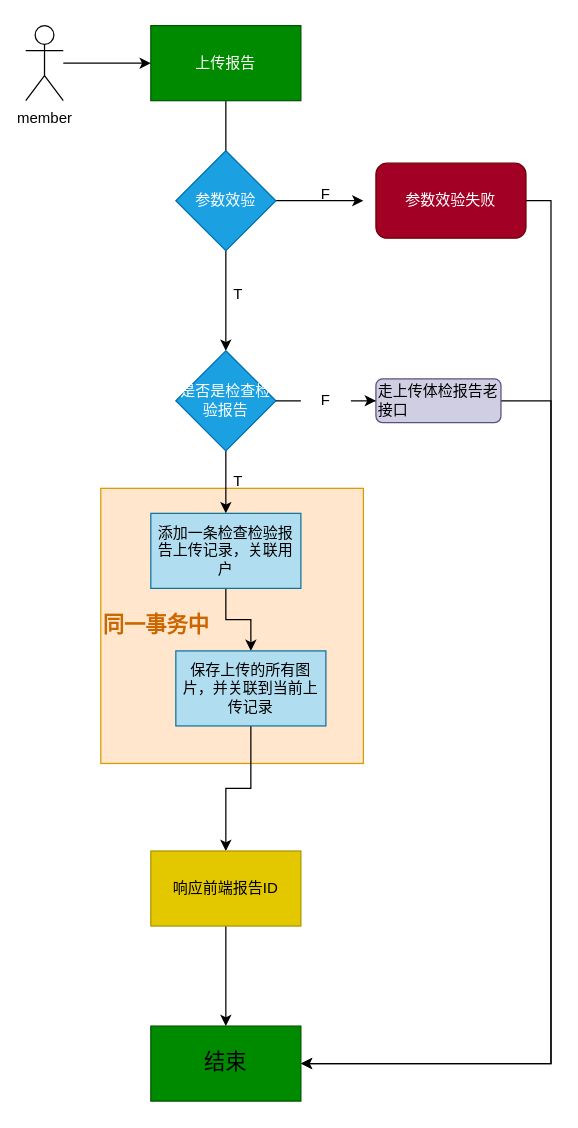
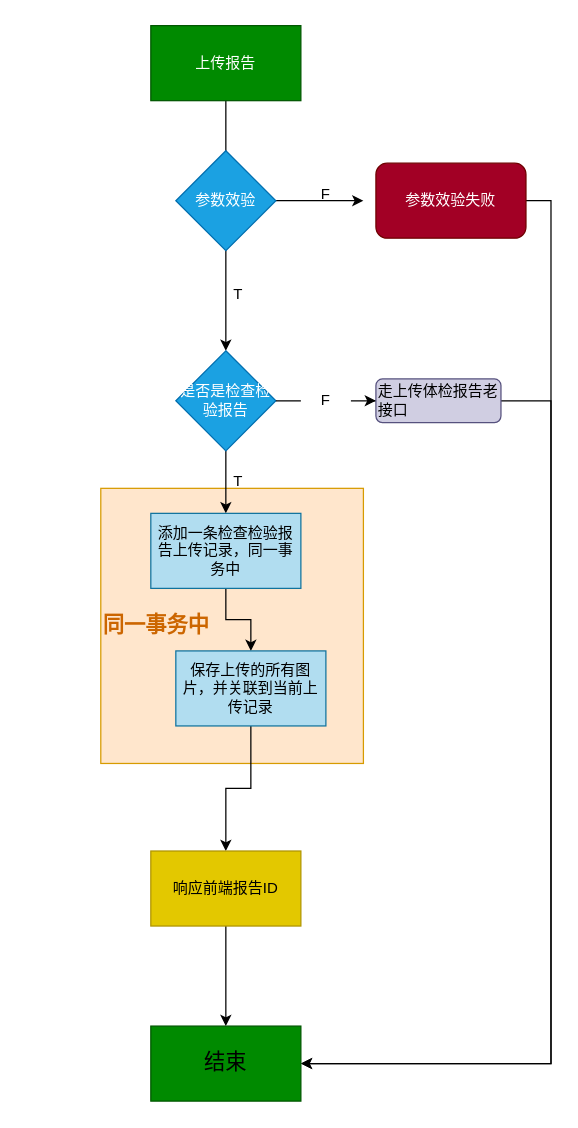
node "member": removed
edge "member" -> "上传报告": removed
node "添加一条检查检验报告上传记录，关联用户": label "添加一条检查检验报告上传记录，关联用户" -> "添加一条检查检验报告上传记录，同一事务中"
